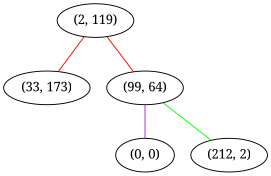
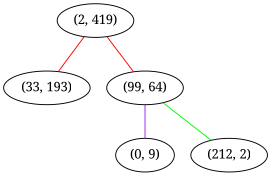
node "(2, 119)": label "(2, 119)" -> "(2, 419)"
node "(33, 173)": label "(33, 173)" -> "(33, 193)"
node "(0, 0)": label "(0, 0)" -> "(0, 9)"
